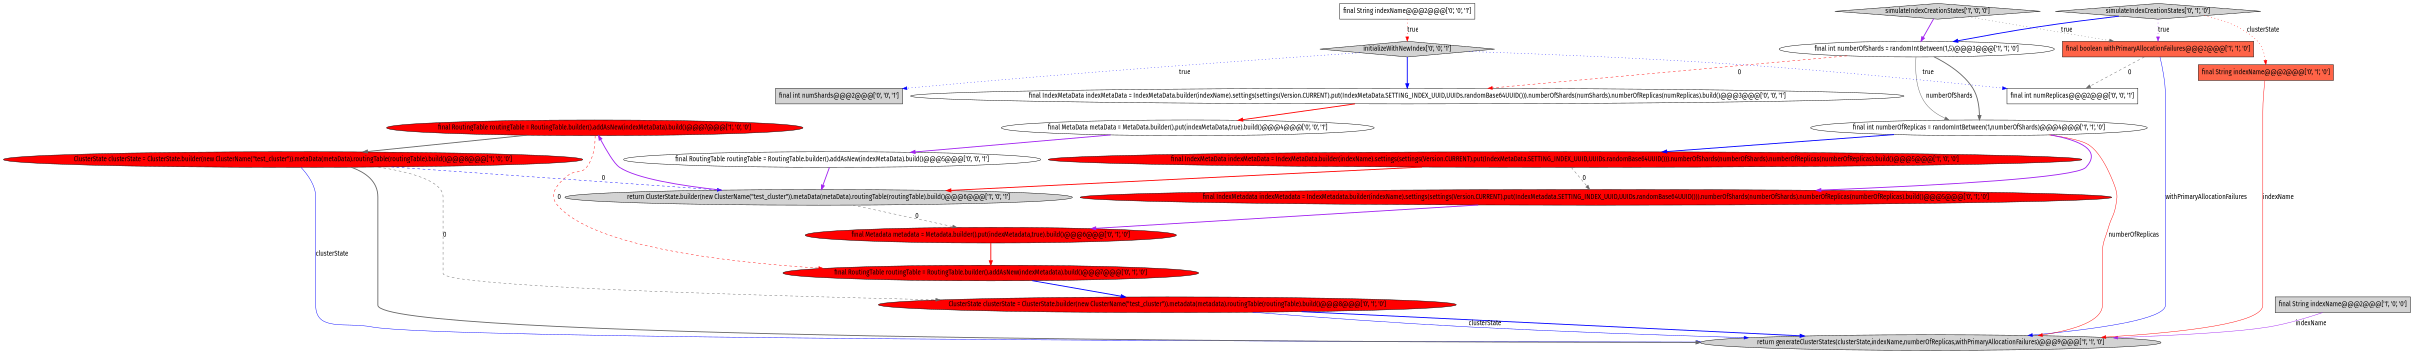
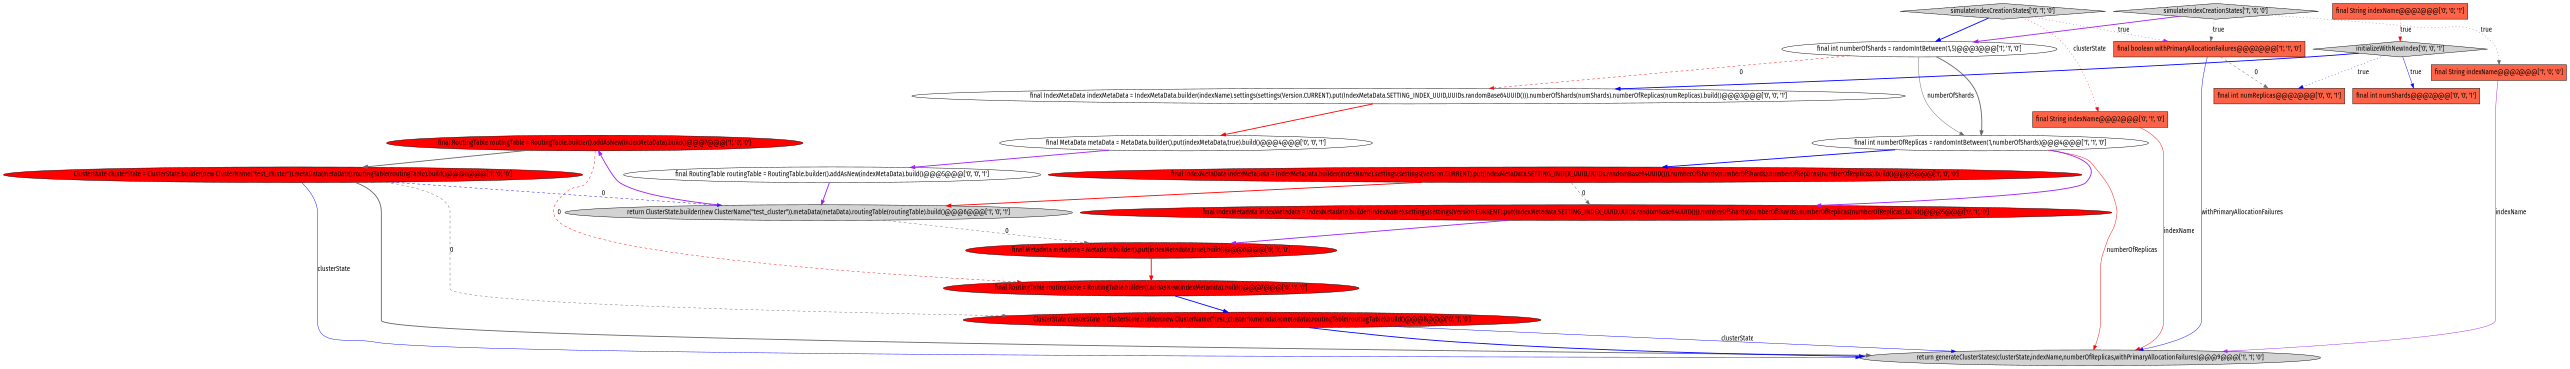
node "final String indexName@@@2@@@['0', '0', '1']": fillcolor white -> tomato
edge "simulateIndexCreationStates['1', '0', '0']" -> "final String indexName@@@2@@@['1', '0', '0']": added, label "true"
edge "initializeWithNewIndex['0', '0', '1']" -> "final int numShards@@@2@@@['0', '0', '1']": style dotted -> solid
node "final int numShards@@@2@@@['0', '0', '1']": fillcolor lightgray -> tomato
node "final int numReplicas@@@2@@@['0', '0', '1']": fillcolor white -> tomato
node "final String indexName@@@2@@@['1', '0', '0']": fillcolor lightgray -> tomato
